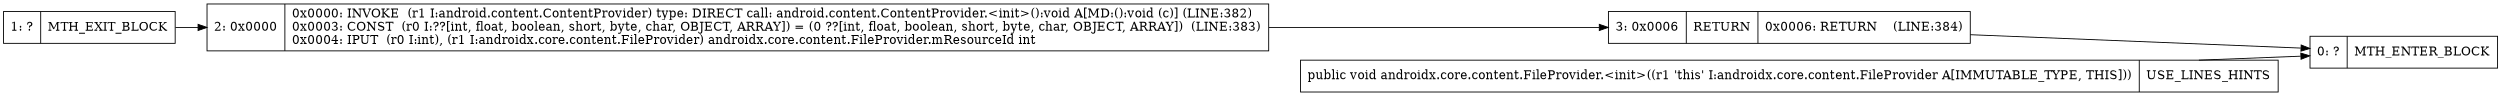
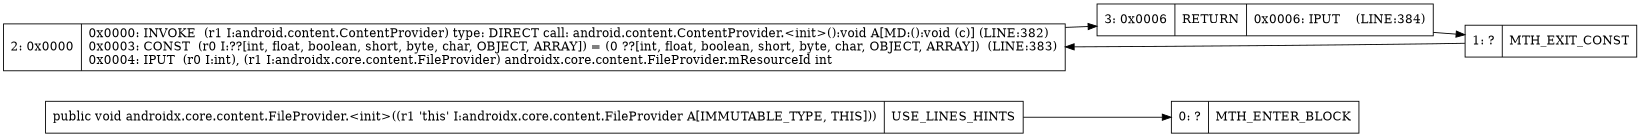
node "1: ?": text "MTH_EXIT_BLOCK" -> "MTH_EXIT_CONST"
node "3: 0x0006": text "0x0006: RETURN    (LINE:384)" -> "0x0006: IPUT    (LINE:384)"
edge "3: 0x0006" -> "0: ?": now "3: 0x0006" -> "1: ?"
